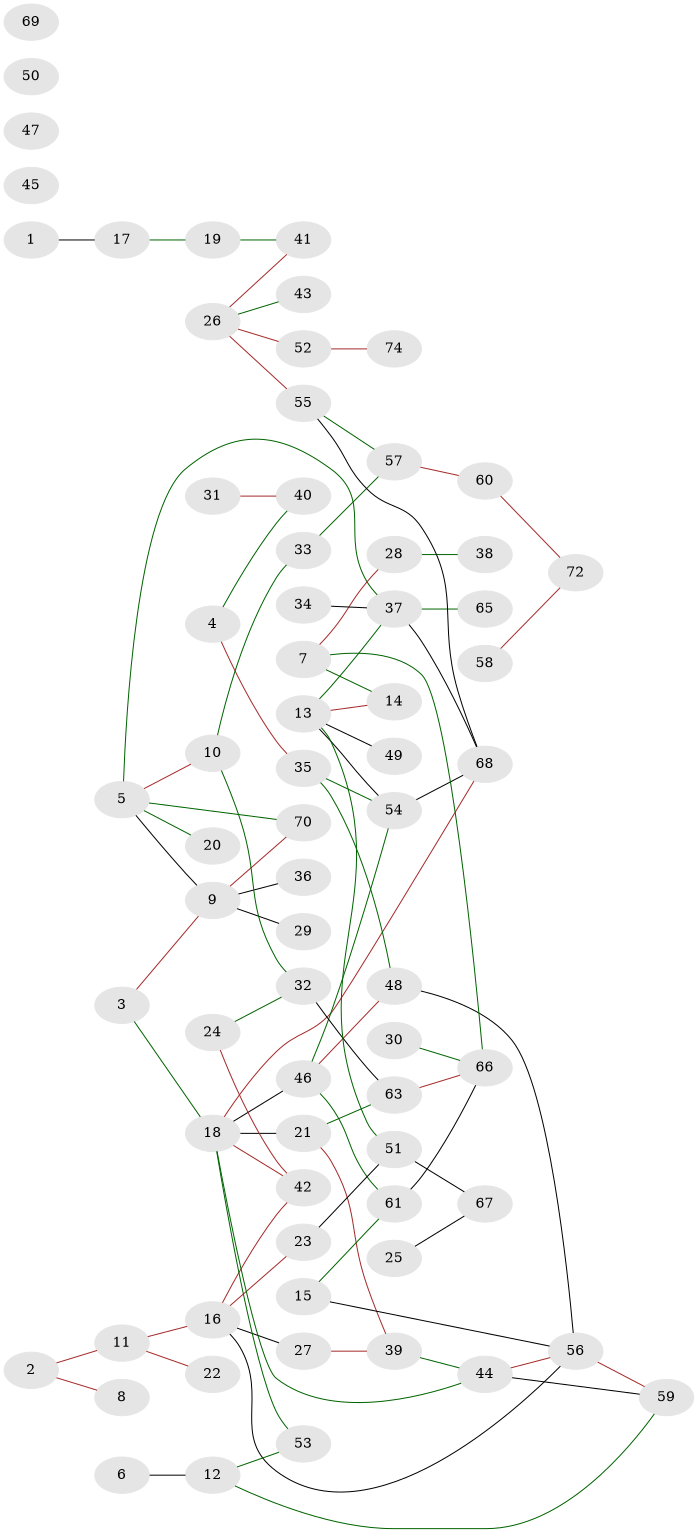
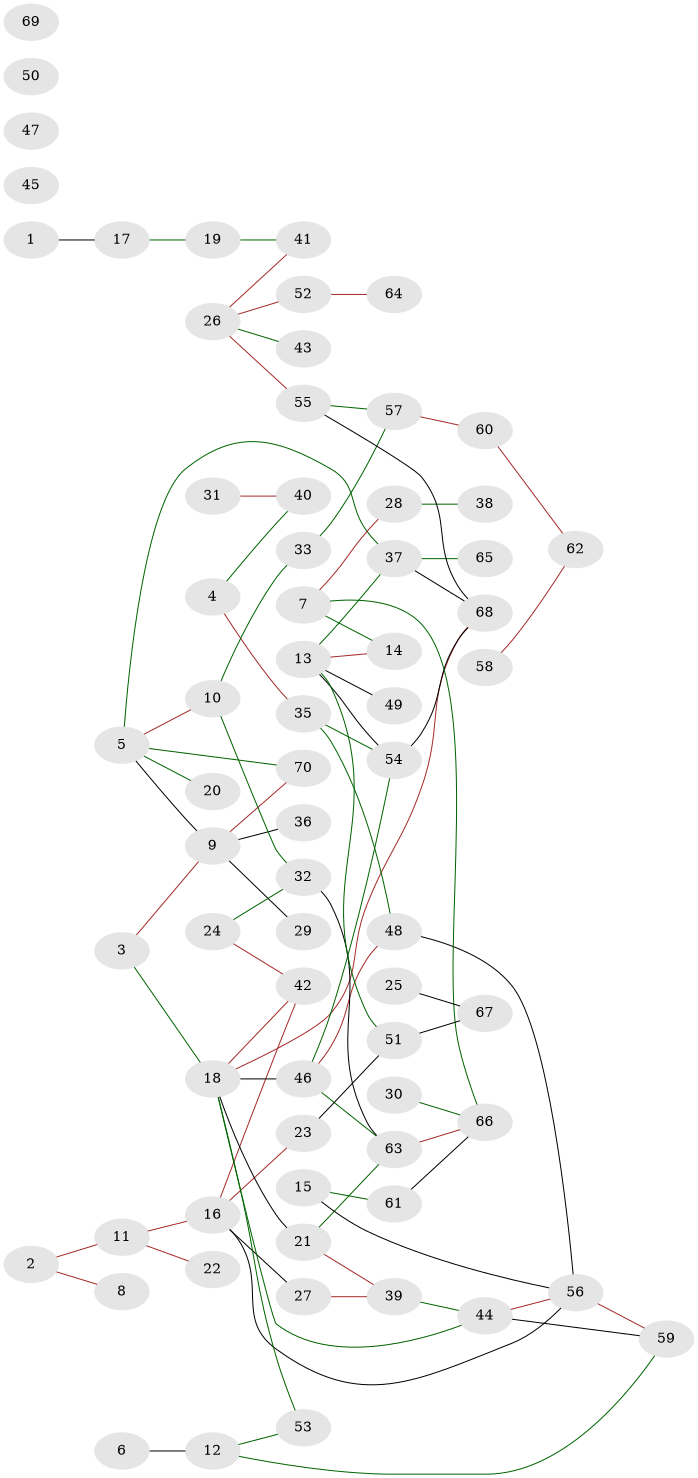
node "74": label "74" -> "64"
node "72": label "72" -> "62"
node "34": removed
edge "46" -- "61": now "46" -- "63"
